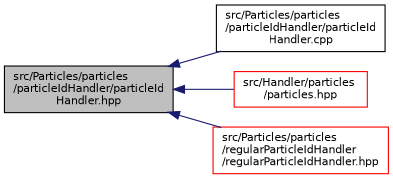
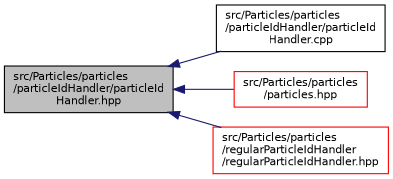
node "src/Handler/particles /particles.hpp": label "src/Handler/particles /particles.hpp" -> "src/Particles/particles /particles.hpp"
